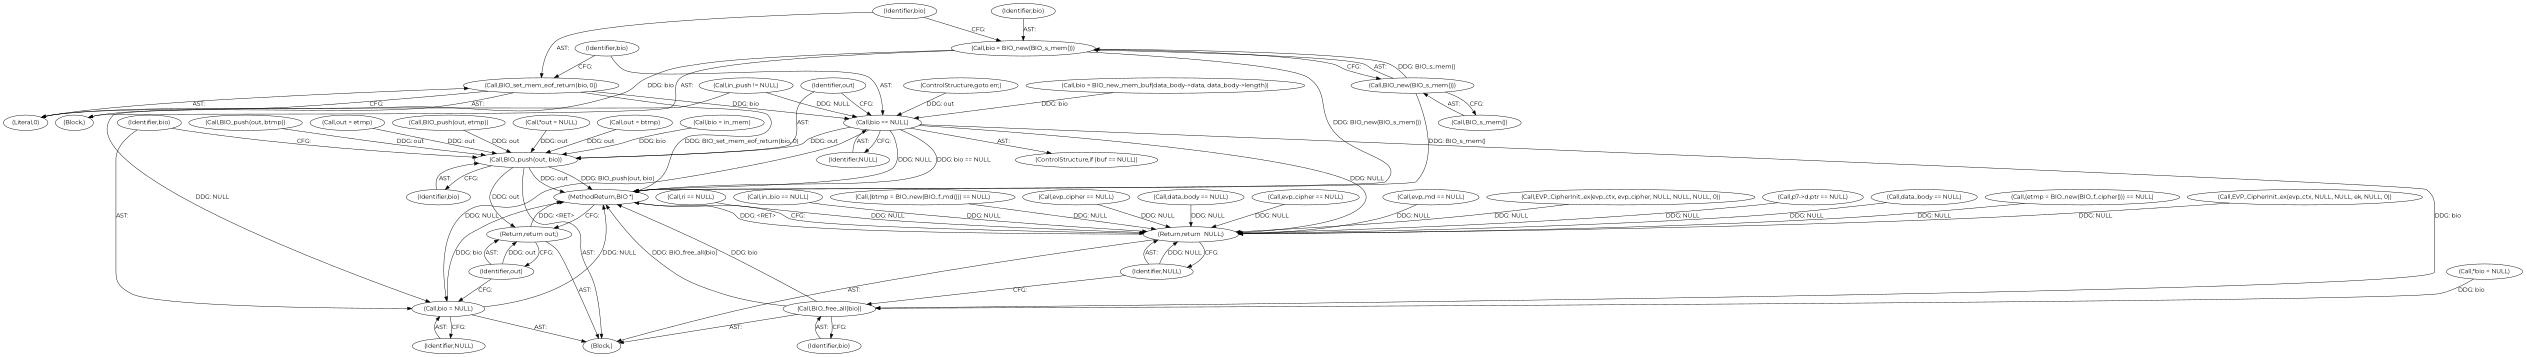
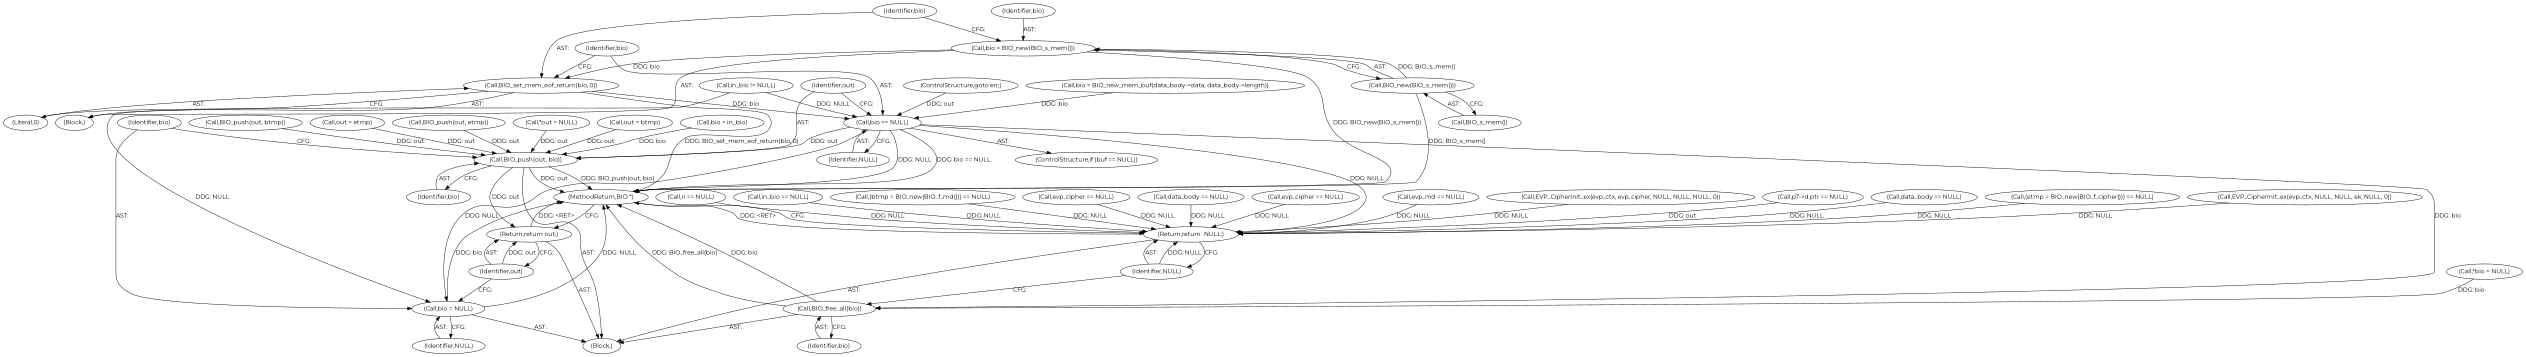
node "(Call,in_push != NULL)": label "(Call,in_push != NULL)" -> "(Call,in_bio != NULL)"
edge "(Call,bio = BIO_new(BIO_s_mem()))" -> "(Literal,0)": now "(Call,bio = BIO_new(BIO_s_mem()))" -> "(Call,BIO_set_mem_eof_return(bio, 0))"
node "(Call,bio = in_mem)": label "(Call,bio = in_mem)" -> "(Call,bio = in_bio)"
edge "(Call,p7->d.ptr == NULL)" -> "(Return,return  NULL;)": label "DDG: NULL" -> "DDG: out"
